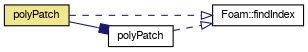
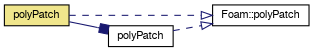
node "Foam::findIndex": label "Foam::findIndex" -> "Foam::polyPatch"
